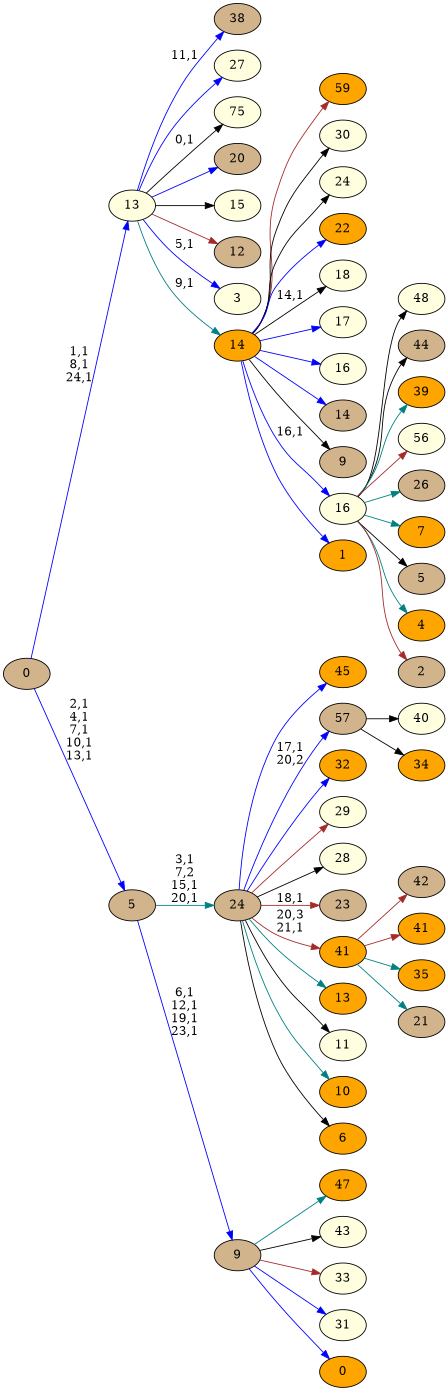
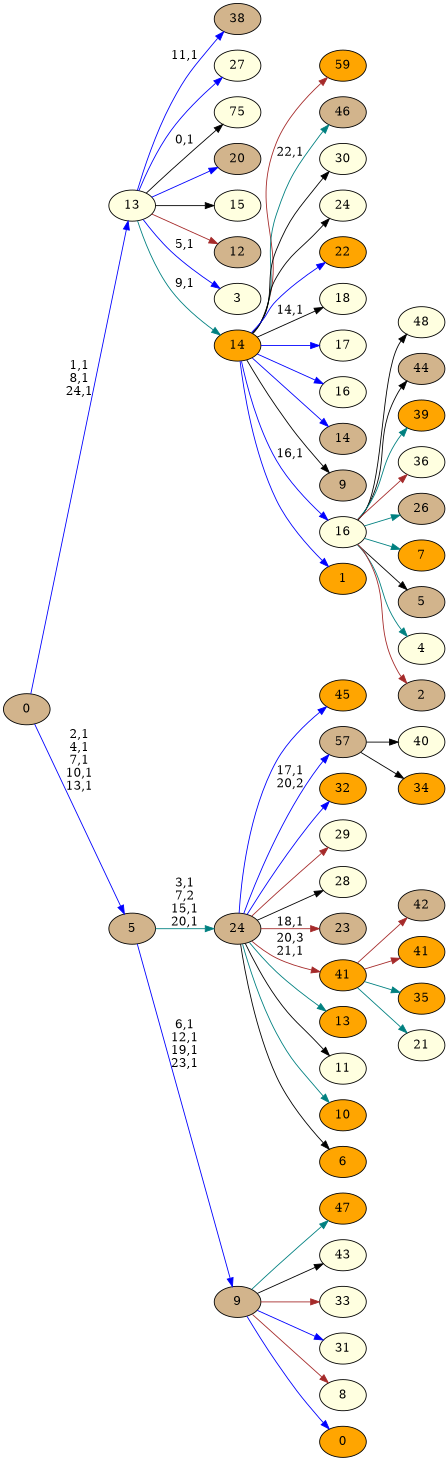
node "46": added
node "56": label "56" -> "36"
node "4": fillcolor orange -> lightyellow
node "21": fillcolor tan -> lightyellow
node "8": added
